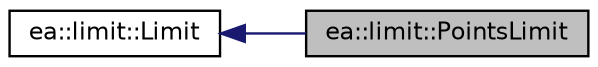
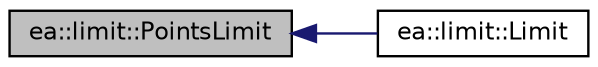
edge "ea::limit::PointsLimit" -> "ea::limit::Limit": reversed
